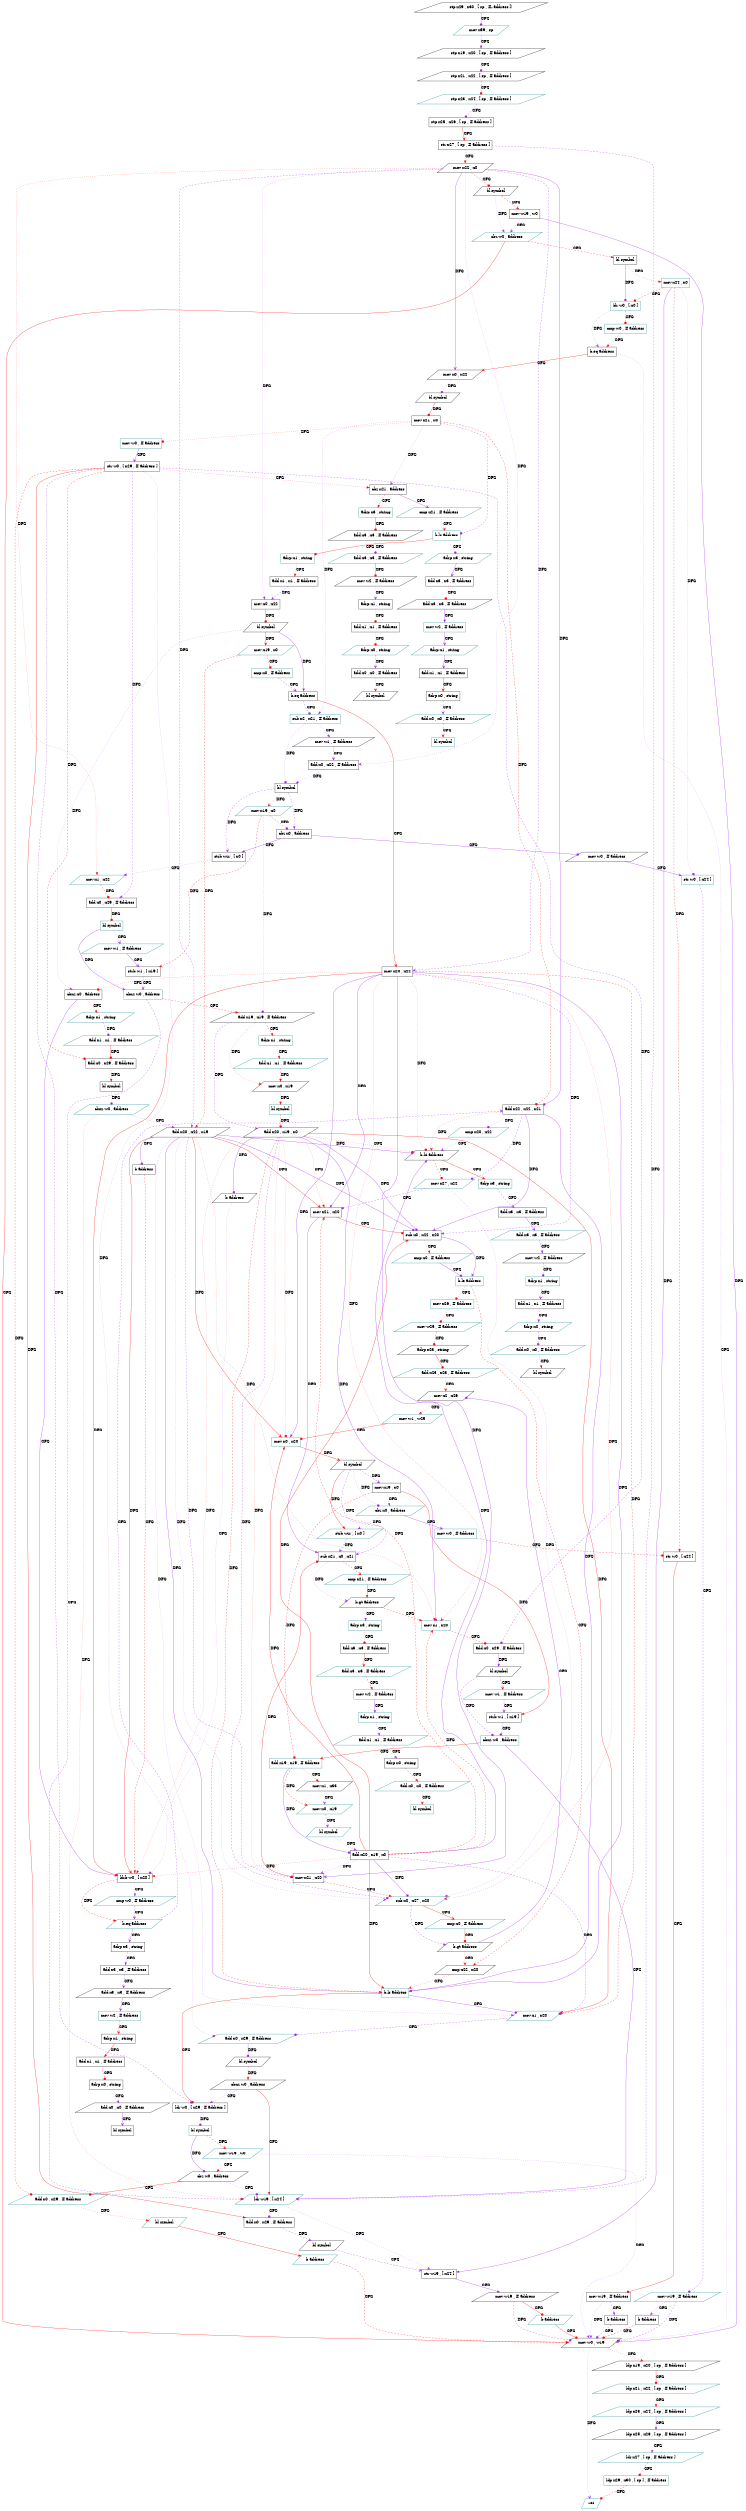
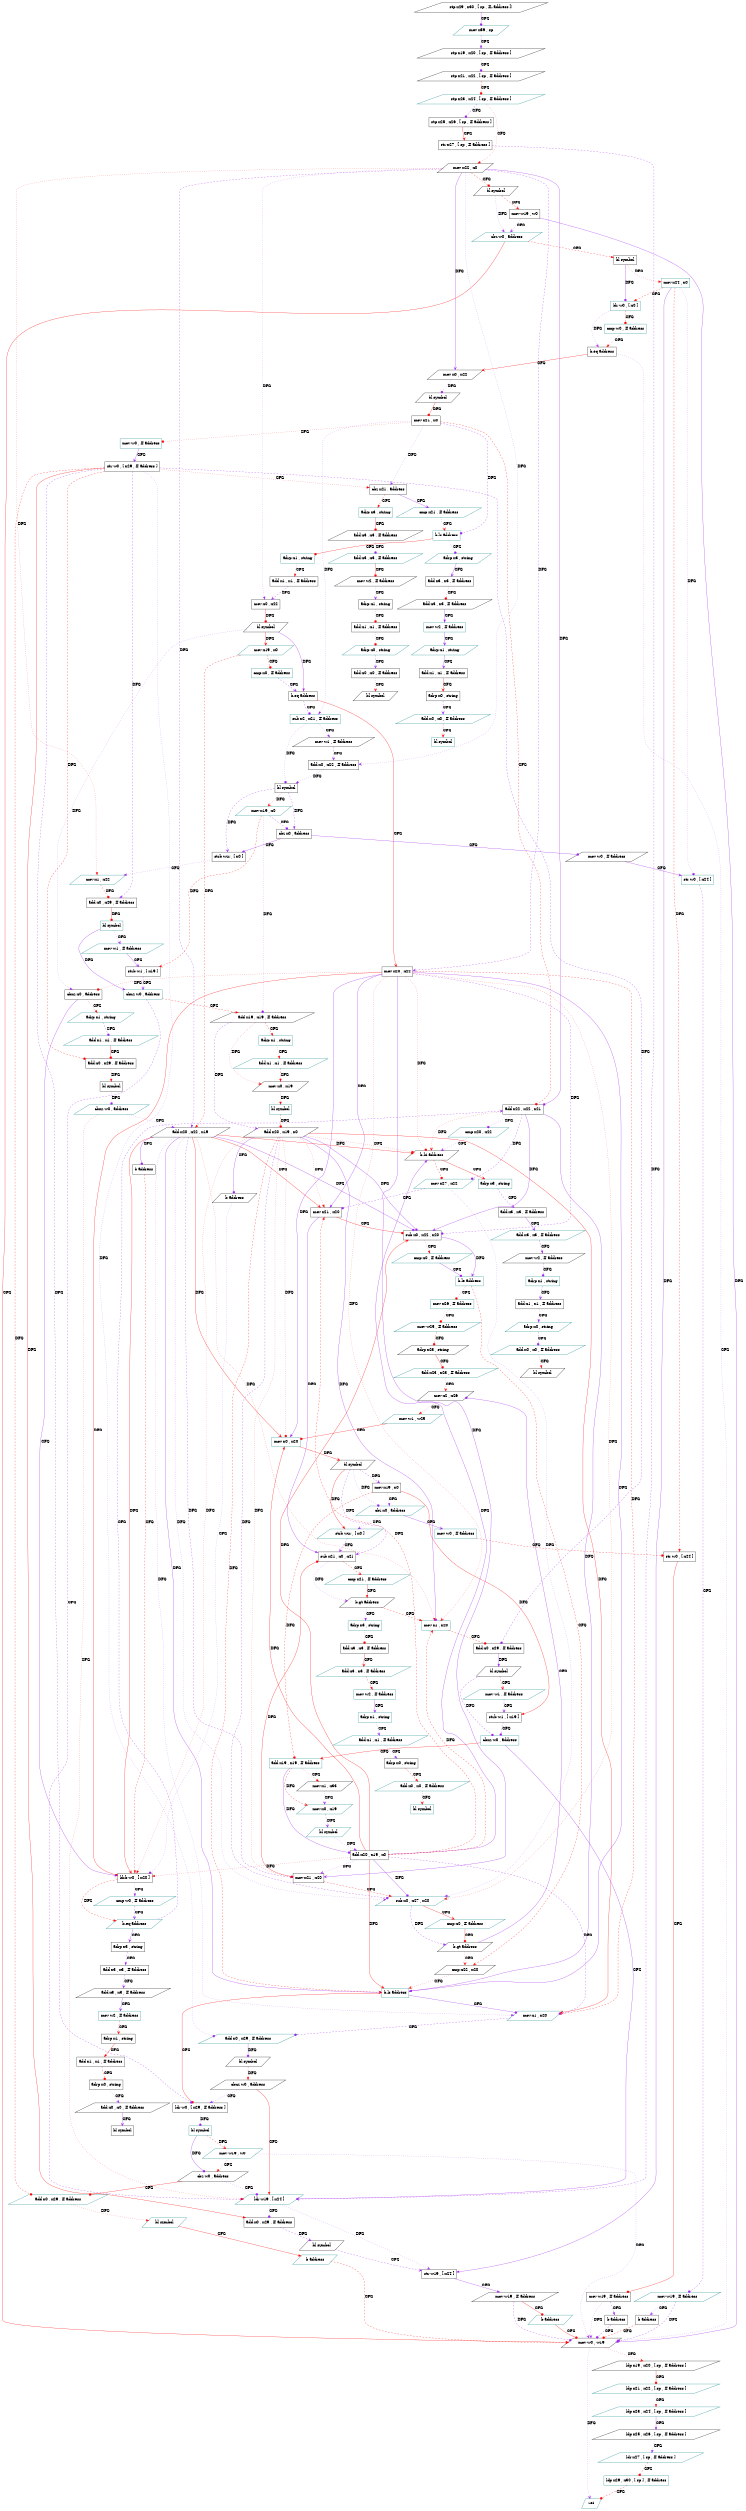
edge "str x27 , [ sp , # address ]" -> "mov x22 , x0": now "stp x23 , x24 , [ sp , # address ]" -> "mov x22 , x0"
edge "mov x24 , x0" -> "ldr w0 , [ x0 ]": arrowhead dot -> normal
edge "mov x21 , x0" -> "add x22 , x22 , x21": label "DFG" -> "CFG"
edge "mov x20 , x22" -> "sub x0 , x22 , x20": arrowhead normal -> dot
edge "add x20 , x22 , x19" -> "b.hi address": color purple -> red
